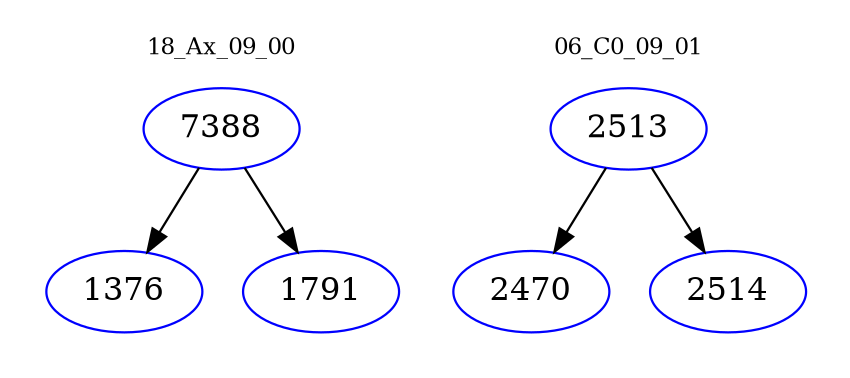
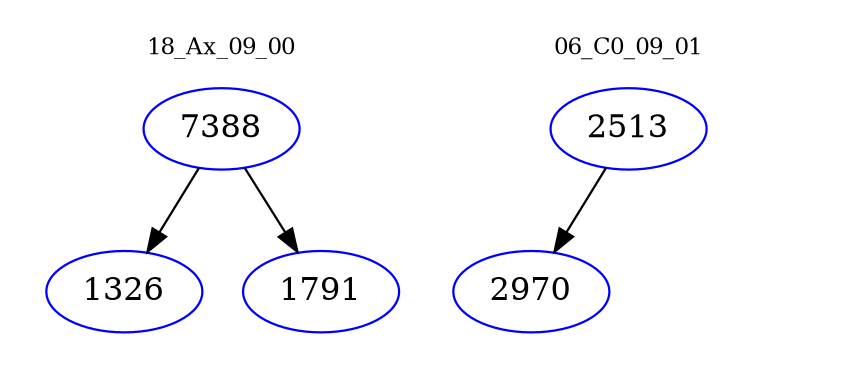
node "1376": label "1376" -> "1326"
node "2470": label "2470" -> "2970"
node "2514": removed
